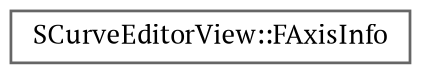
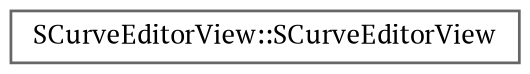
node "SCurveEditorView::FAxisInfo": label "SCurveEditorView::FAxisInfo" -> "SCurveEditorView::SCurveEditorView"
